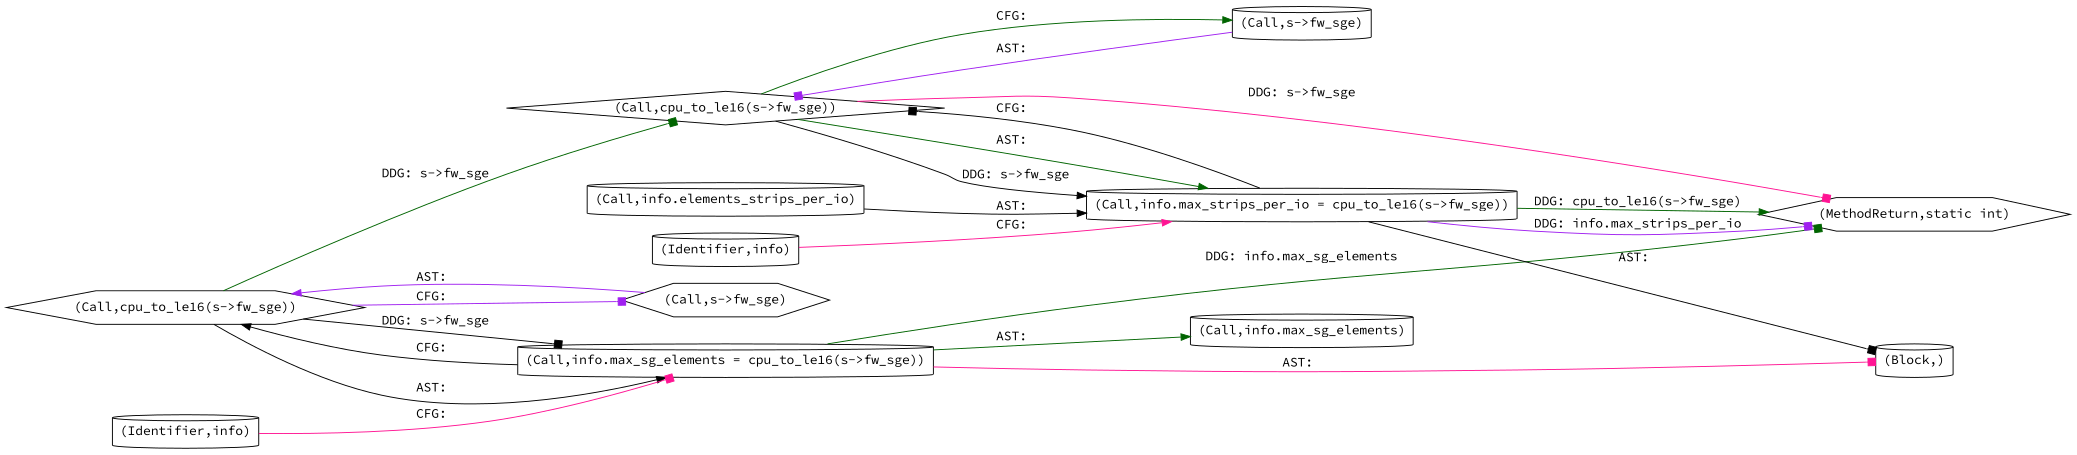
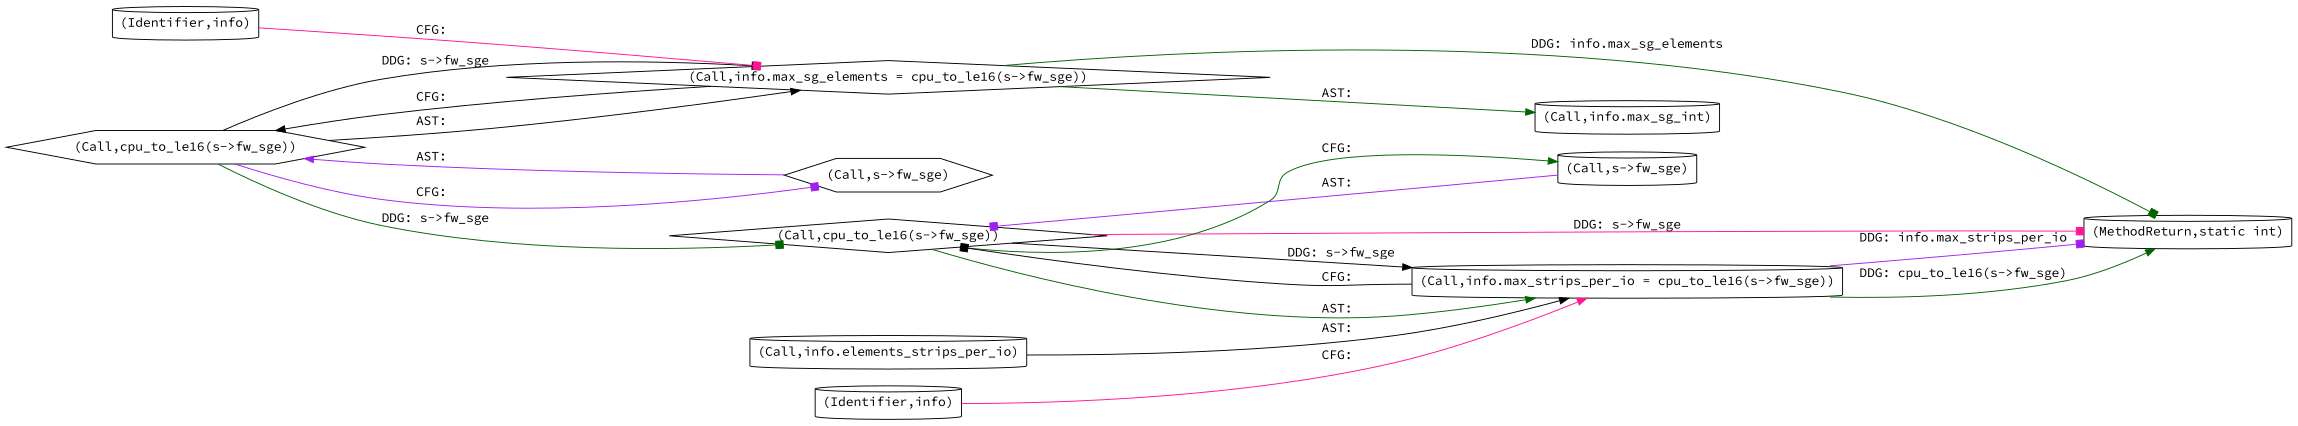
node "(MethodReturn,static int)": shape hexagon -> cylinder
node "(Call,info.max_sg_elements)": label "(Call,info.max_sg_elements)" -> "(Call,info.max_sg_int)"
node "(Call,info.max_sg_elements = cpu_to_le16(s->fw_sge))": shape cylinder -> diamond
node "(Block,)": removed
